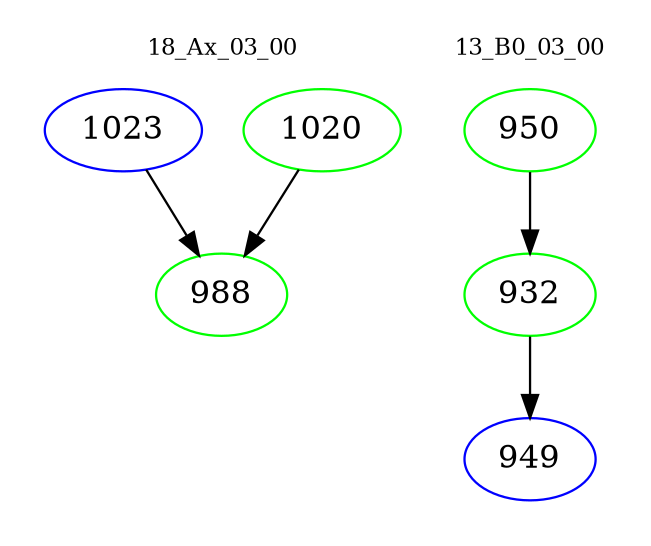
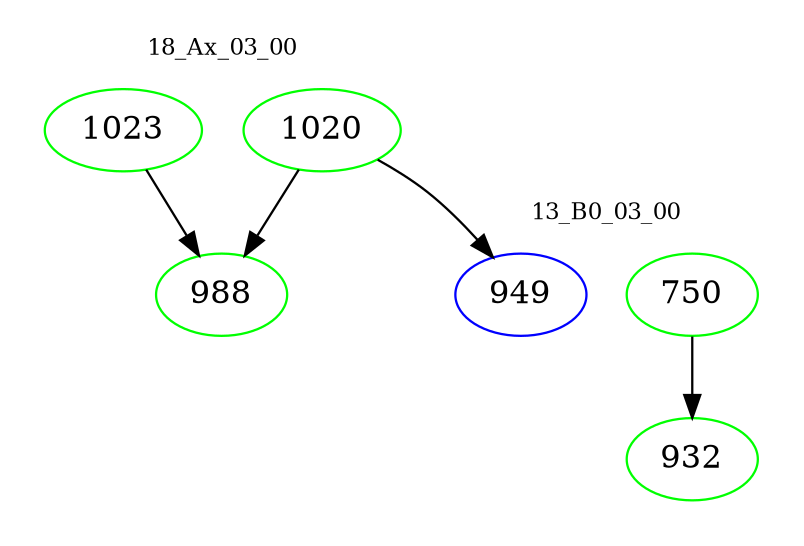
node "1023": color blue -> green
node "950": label "950" -> "750"
edge "932" -> "949": now "1020" -> "949"
